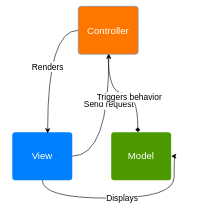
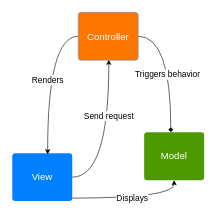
node "Controller": moved (108, 30) -> (108, 36)
node "View": moved (42, 156) -> (42, 177)
node "Model": moved (141, 156) -> (174, 156)
